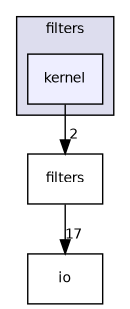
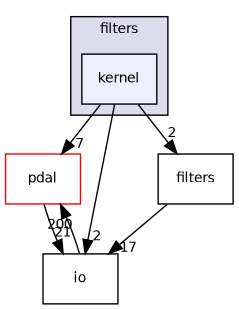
edge "kernel" -> "io": added
node "pdal": added
